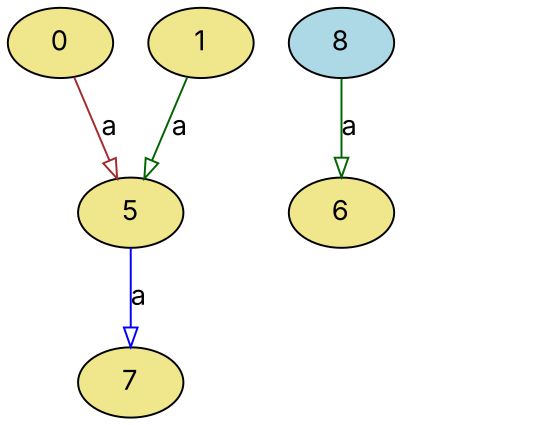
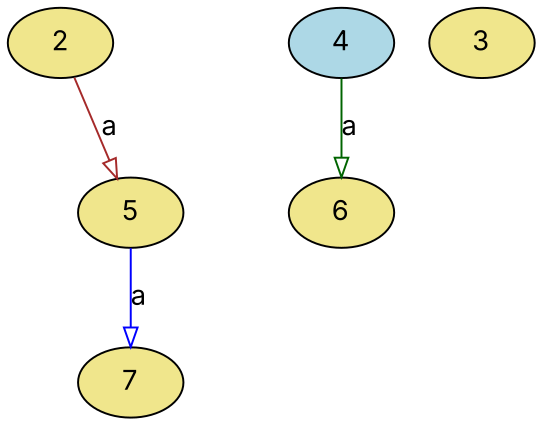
node "0": label "0" -> "2"
node "1": removed
node "8": label "8" -> "4"
node "3": added
